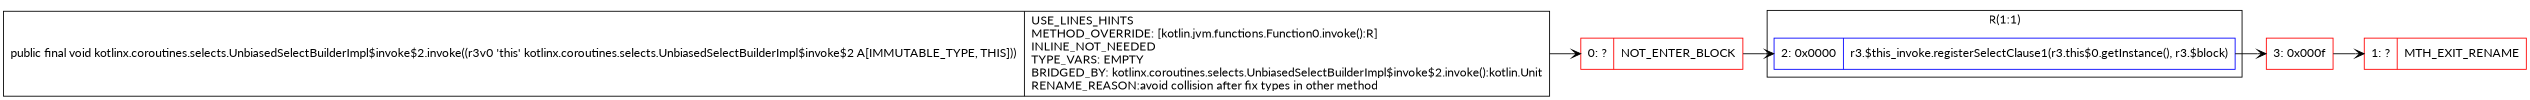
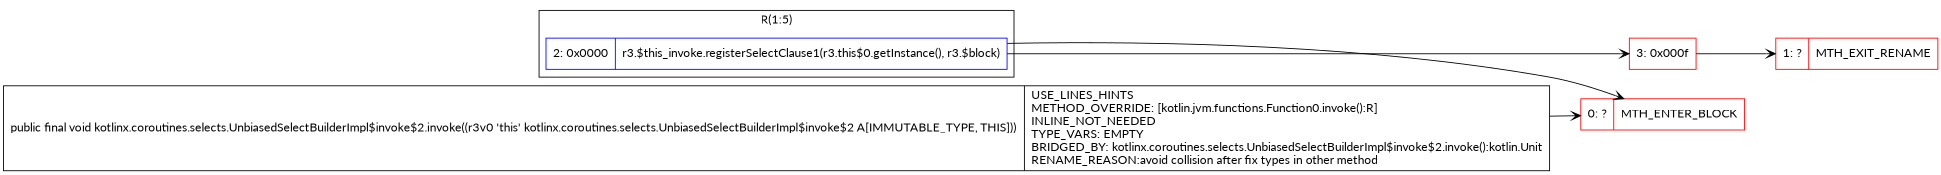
cluster "R(1:1)": label "R(1:1)" -> "R(1:5)"
node "0: ?": text "NOT_ENTER_BLOCK" -> "MTH_ENTER_BLOCK"
edge "0: ?" -> "2: 0x0000": reversed
